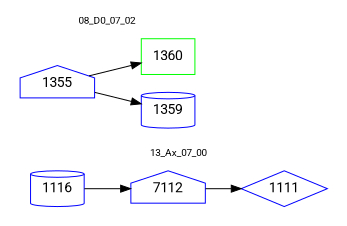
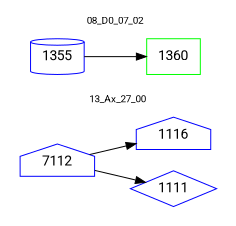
node "1355": shape house -> cylinder
node "1359": removed
cluster "13_Ax_07_00": label "13_Ax_07_00" -> "13_Ax_27_00"
node "1116": shape cylinder -> house
edge "1116" -> "7112": reversed
